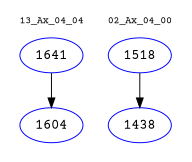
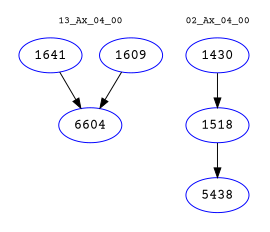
cluster "13_Ax_04_04": label "13_Ax_04_04" -> "13_Ax_04_00"
node "1609": added
node "1430": added
node "1604": label "1604" -> "6604"
node "1438": label "1438" -> "5438"
